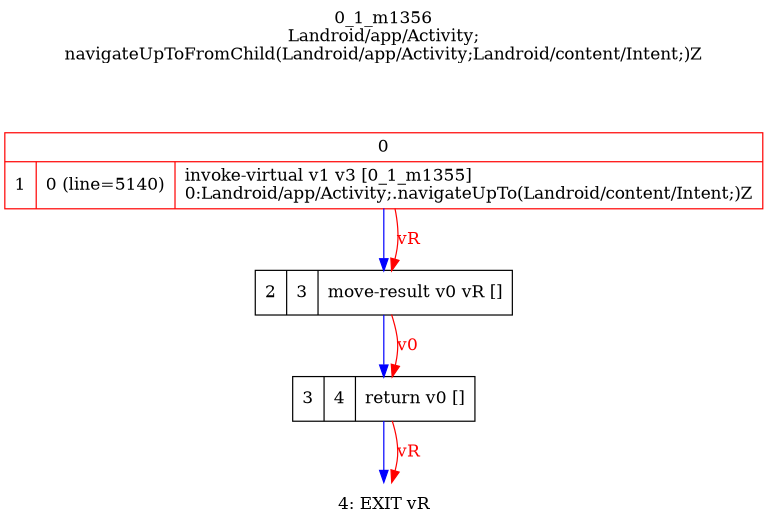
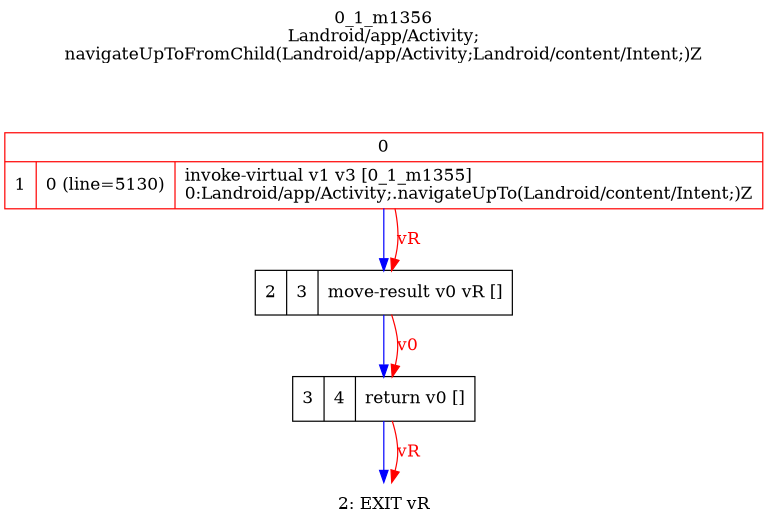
node "0": text "0 (line=5140)" -> "0 (line=5130)"
node "4: EXIT vR": label "4: EXIT vR" -> "2: EXIT vR"
